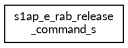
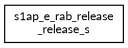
node "s1ap_e_rab_release _command_s": label "s1ap_e_rab_release _command_s" -> "s1ap_e_rab_release _release_s"
